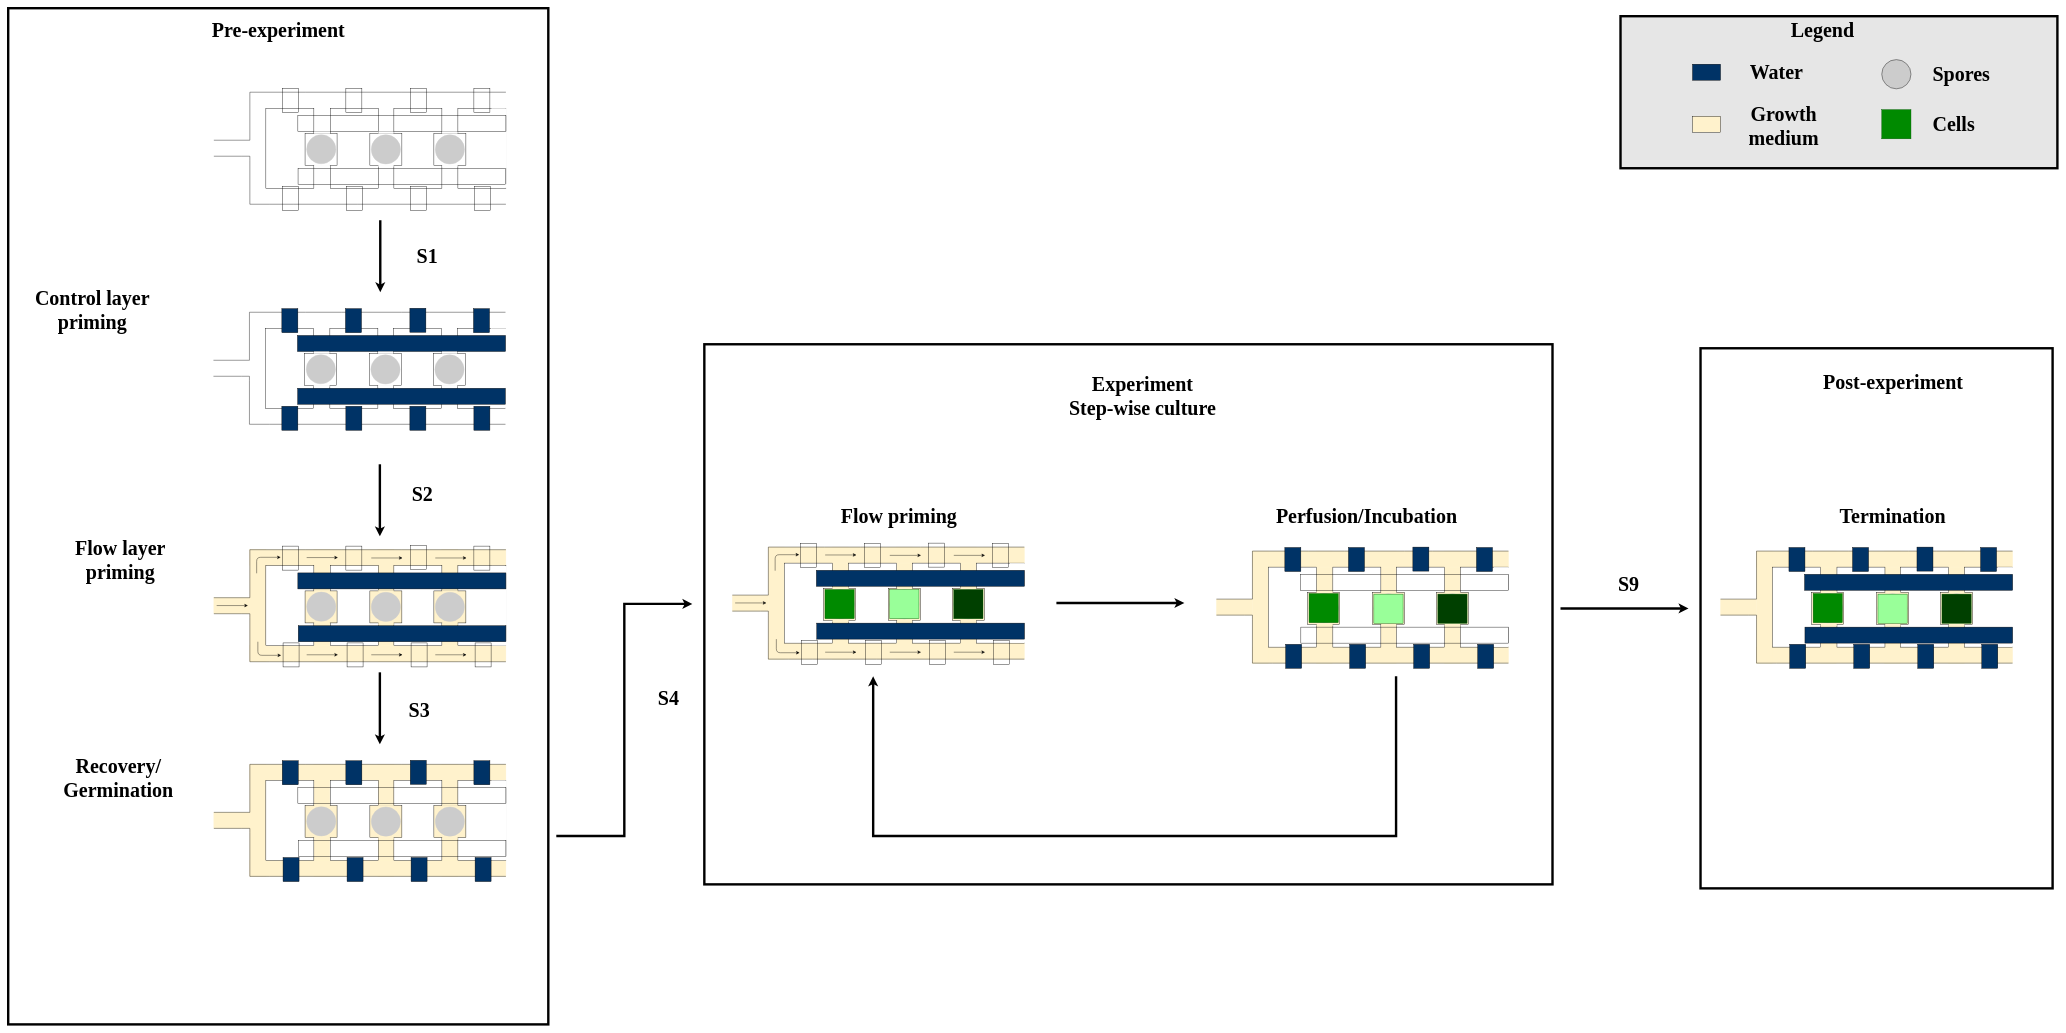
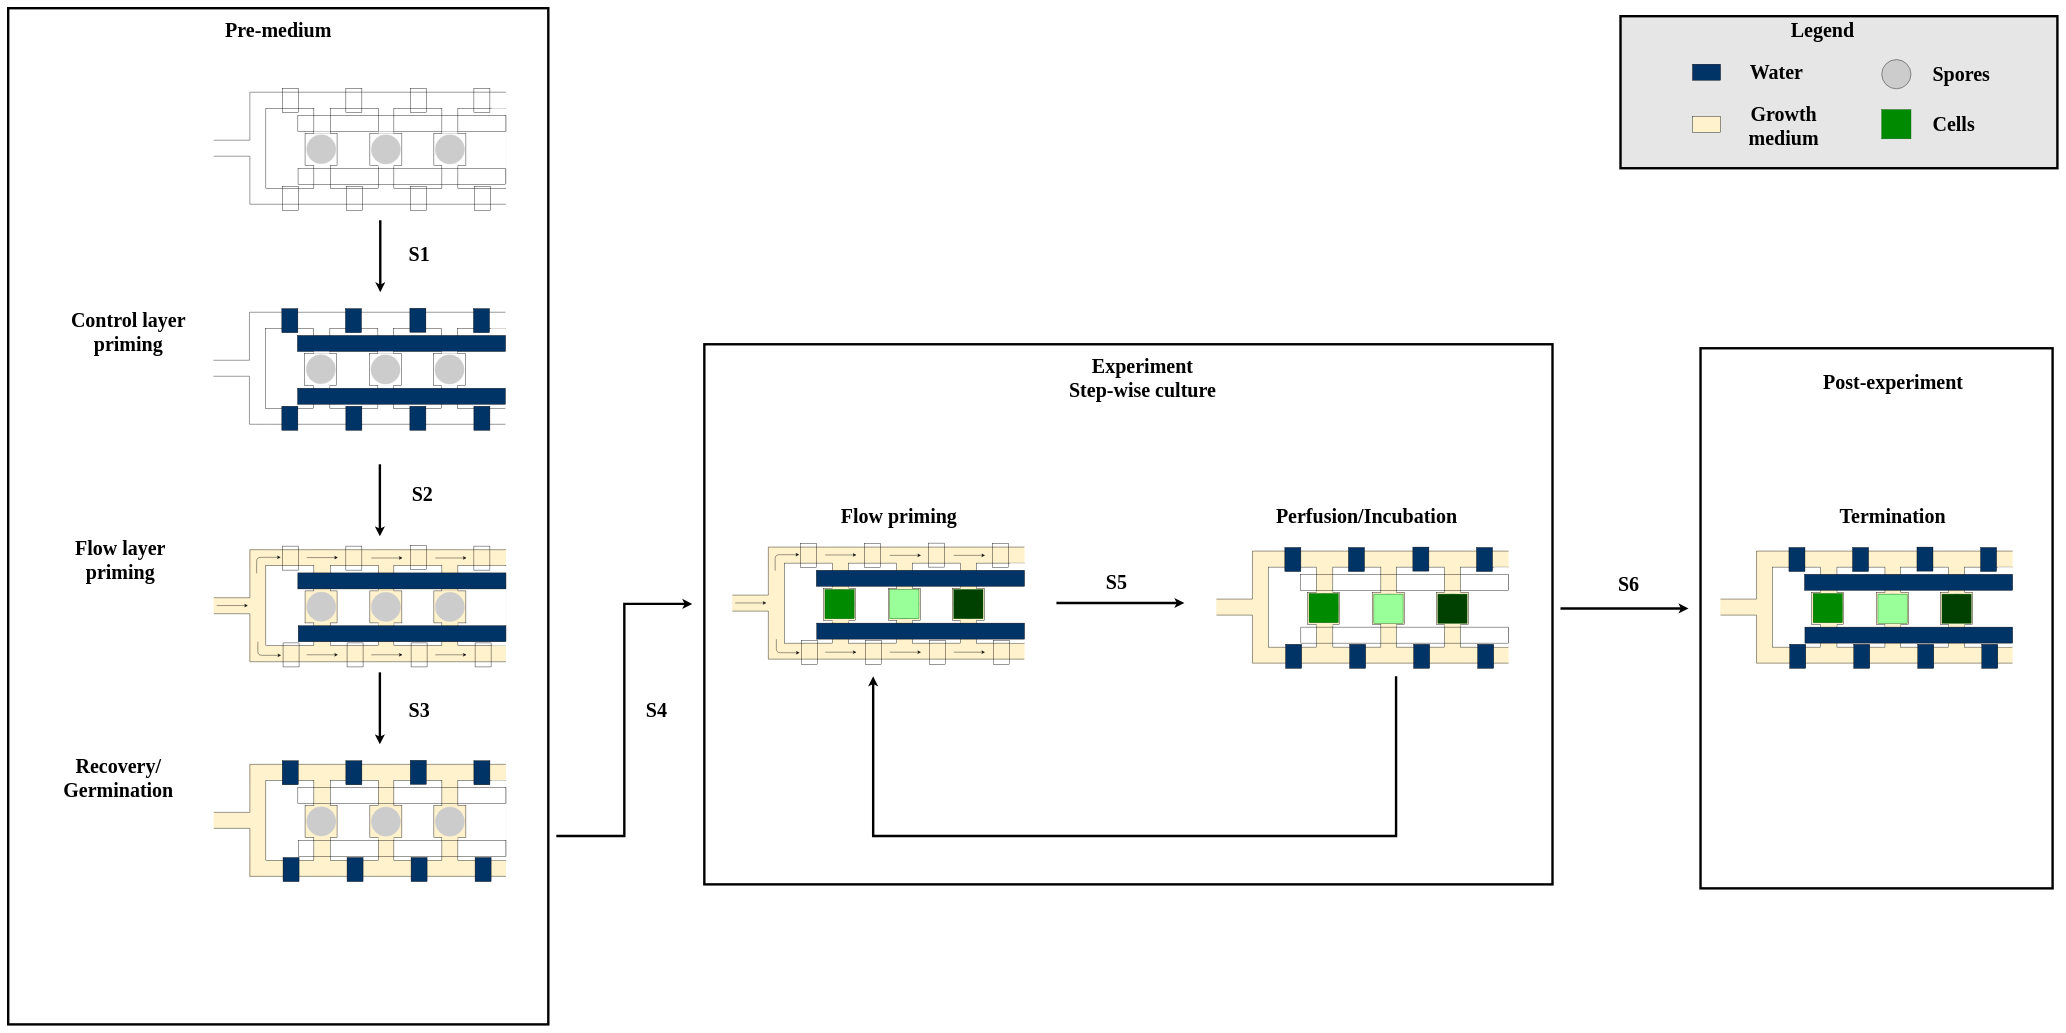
node "Pre-experiment": label "Pre-experiment" -> "Pre-medium"
node "S1": moved (427, 256) -> (419, 254)
node "Control layerpriming": moved (92, 310) -> (128, 332)
node "ExperimentStep-wise culture": moved (1142, 396) -> (1142, 378)
node "S5": added
node "S9": label "S9" -> "S6"
node "S4": moved (668, 698) -> (656, 710)
